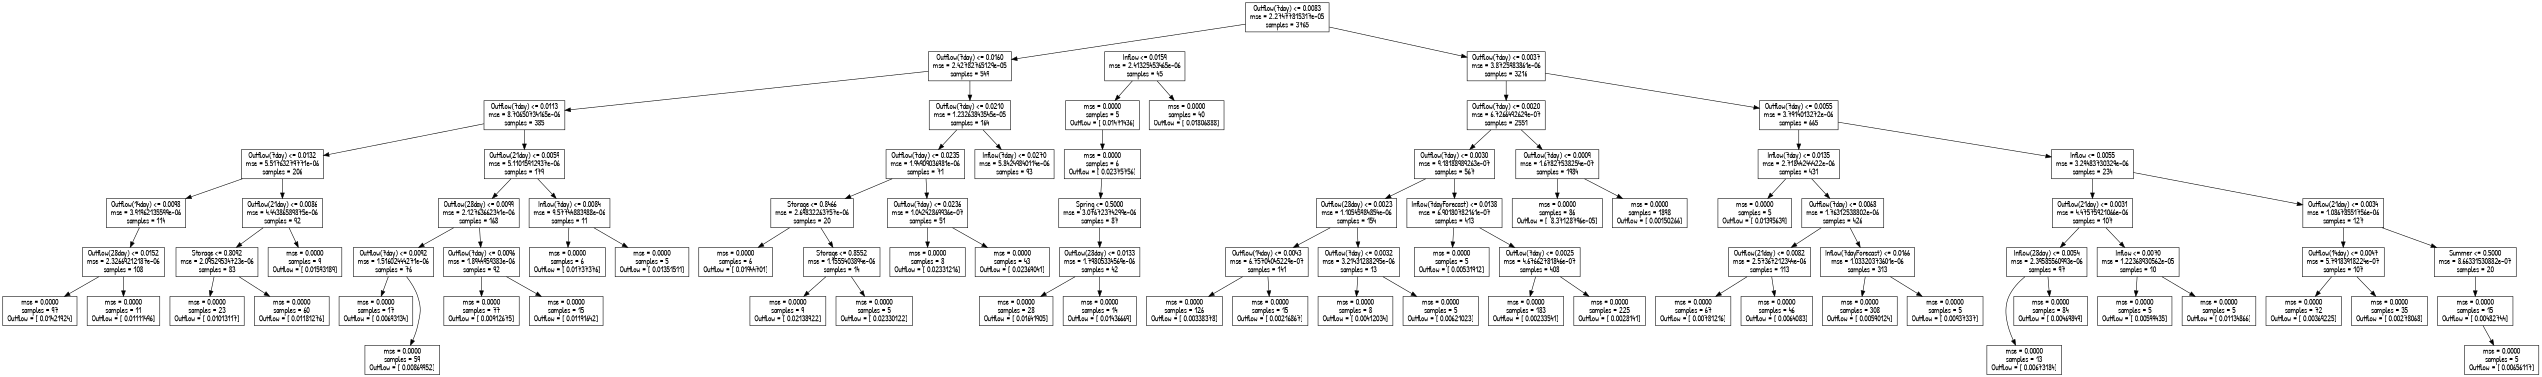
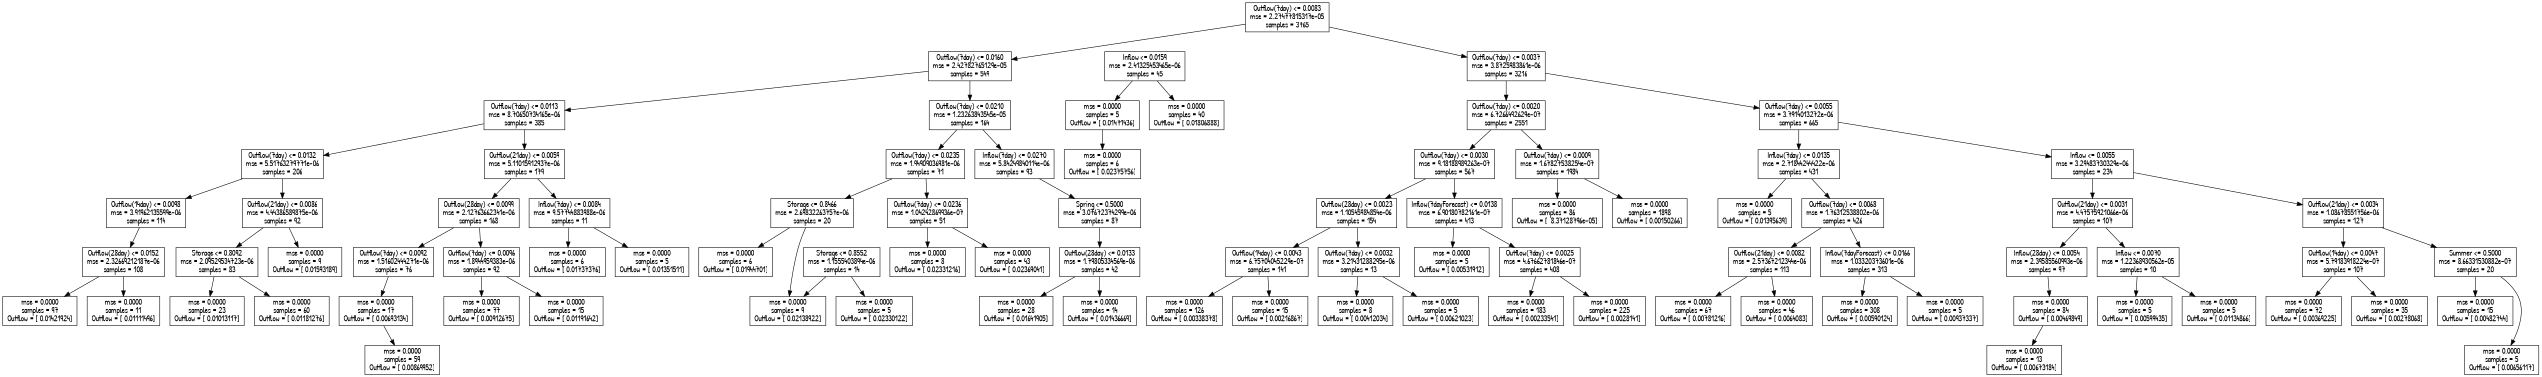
edge "mse = 0.0000 samples = 6 Outflow = [ 0.02375756]" -> "Spring <= 0.5000 mse = 3.07672374299e-06 samples = 87": now "Inflow(7day) <= 0.0270 mse = 5.84249840114e-06 samples = 93" -> "Spring <= 0.5000 mse = 3.07672374299e-06 samples = 87"
edge "Storage <= 0.8466 mse = 2.69832263757e-06 samples = 20" -> "Storage <= 0.8552 mse = 1.1555403894e-06 samples = 14": now "Storage <= 0.8466 mse = 2.69832263757e-06 samples = 20" -> "mse = 0.0000 samples = 9 Outflow = [ 0.02138922]"
edge "Inflow(28day) <= 0.0054 mse = 2.39585560993e-06 samples = 97" -> "mse = 0.0000 samples = 13 Outflow = [ 0.00673184]": now "mse = 0.0000 samples = 84 Outflow = [ 0.00469849]" -> "mse = 0.0000 samples = 13 Outflow = [ 0.00673184]"
edge "Outflow(7day) <= 0.0092 mse = 1.51602444271e-06 samples = 76" -> "mse = 0.0000 samples = 59 Outflow = [ 0.00869952]": now "mse = 0.0000 samples = 17 Outflow = [ 0.00693134]" -> "mse = 0.0000 samples = 59 Outflow = [ 0.00869952]"
edge "mse = 0.0000 samples = 15 Outflow = [ 0.00482744]" -> "mse = 0.0000 samples = 5 Outflow = [ 0.00656117]": now "Summer <= 0.5000 mse = 8.66331530882e-07 samples = 20" -> "mse = 0.0000 samples = 5 Outflow = [ 0.00656117]"
